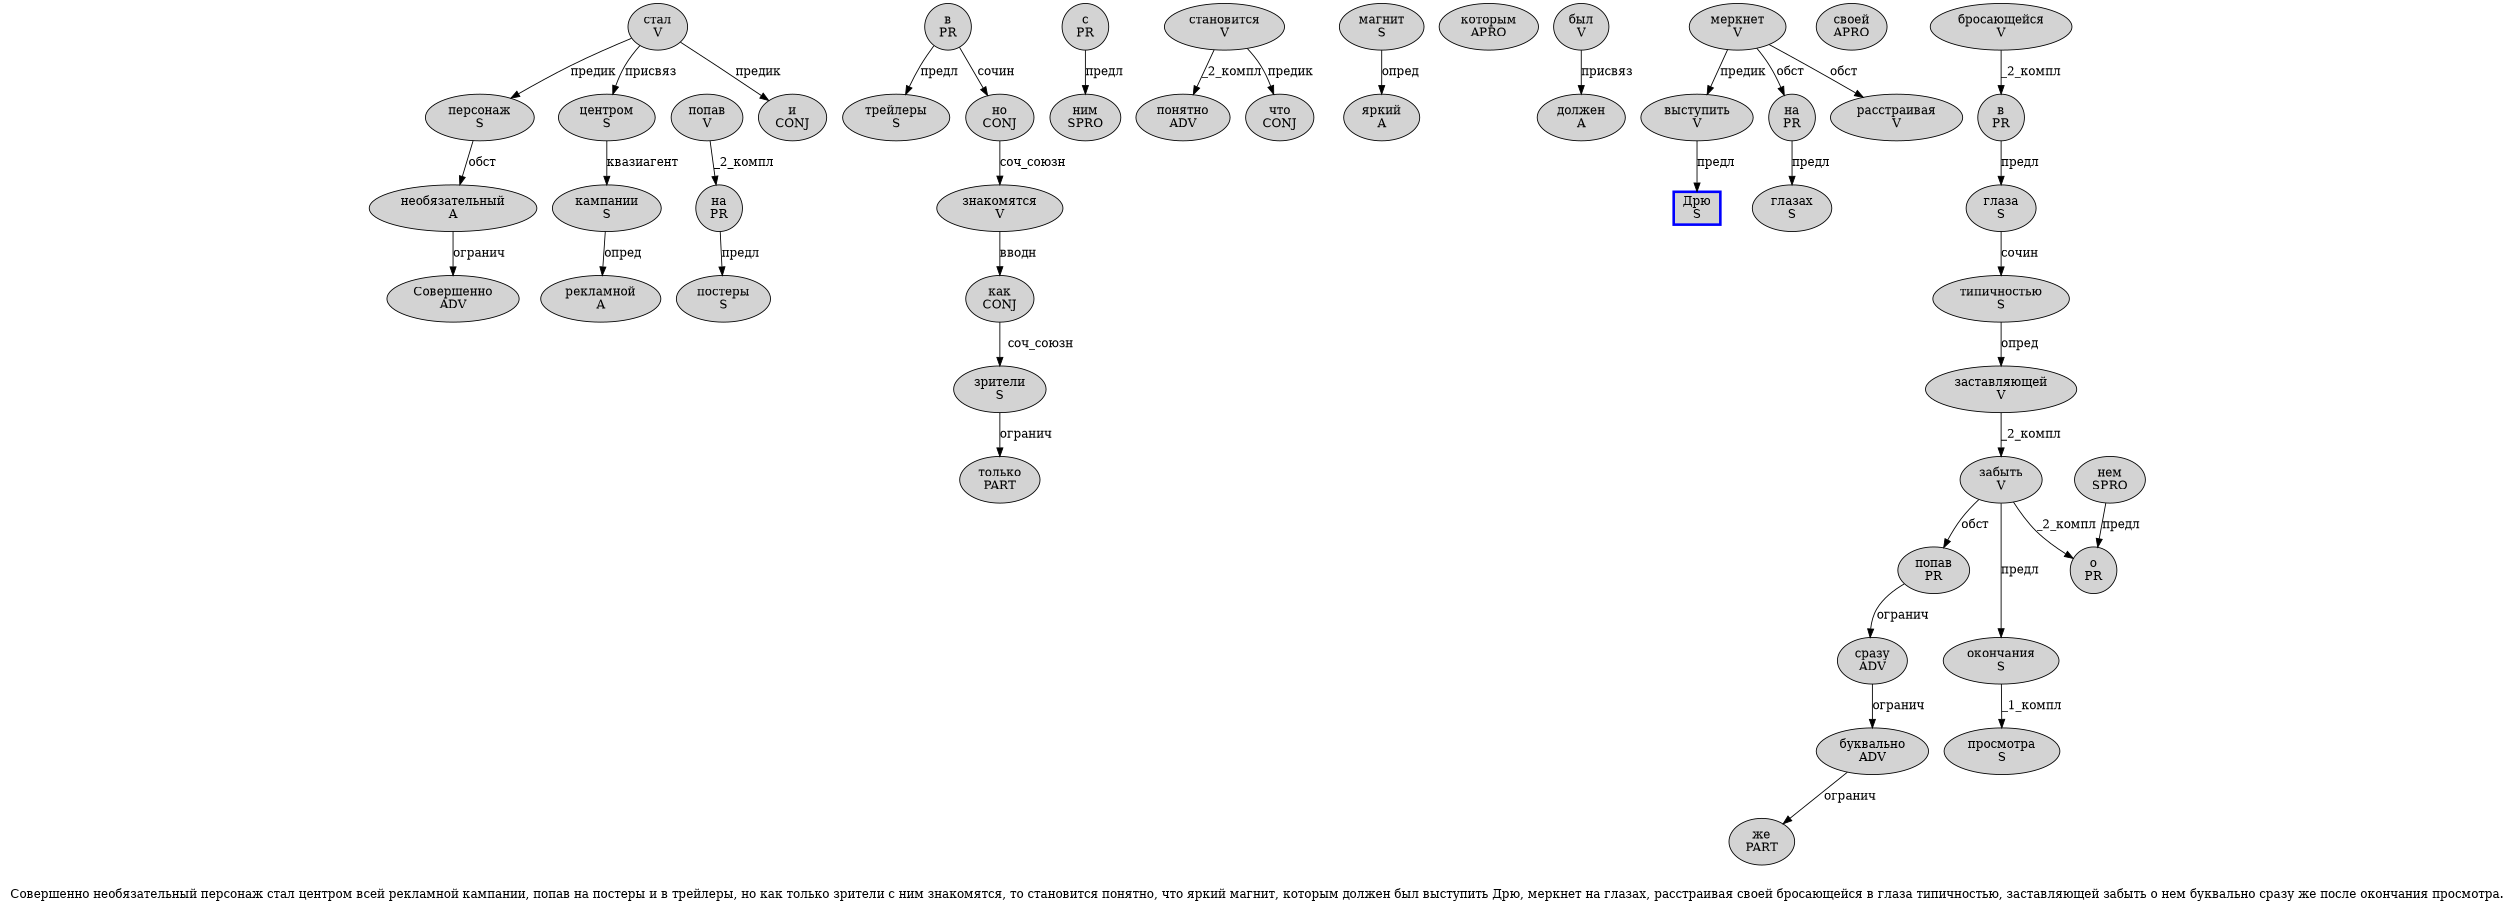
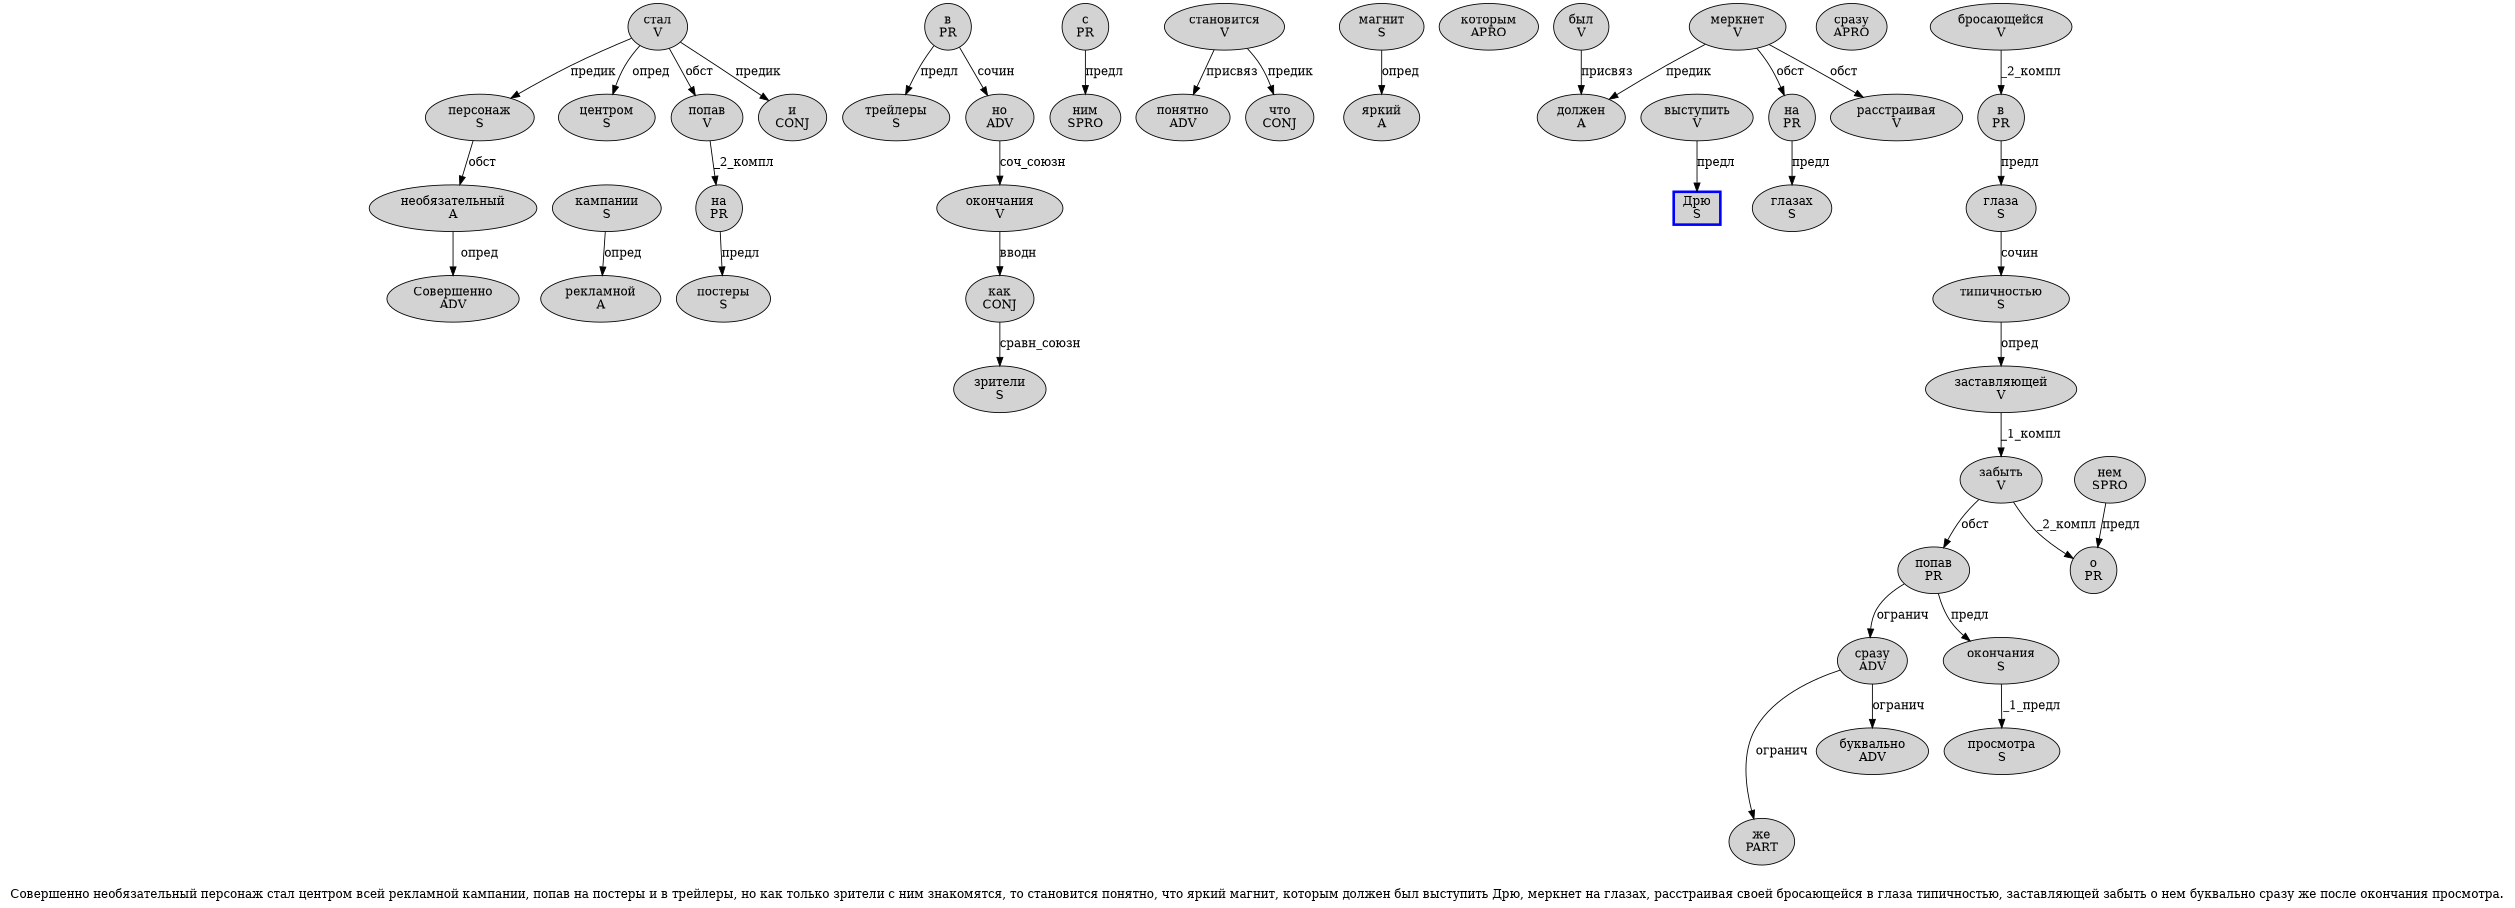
node "своей APRO": label "своей APRO" -> "сразу APRO"
edge "стал V" -> "попав V": added, label "обст"
edge "меркнет V" -> "выступить V": now "меркнет V" -> "должен A"
edge "стал V" -> "центром S": label "присвяз" -> "опред"
edge "становится V" -> "понятно ADV": label "_2_компл" -> "присвяз"
node "но CONJ": label "но CONJ" -> "но ADV"
edge "центром S" -> "кампании S": removed, label "квазиагент"
node "знакомятся V": label "знакомятся V" -> "окончания V"
edge "необязательный A" -> "Совершенно ADV": label "огранич" -> "опред"
edge "как CONJ" -> "зрители S": label "соч_союзн" -> "сравн_союзн"
edge "заставляющей V" -> "забыть V": label "_2_компл" -> "_1_компл"
node "только PART": removed
edge "забыть V" -> "окончания S": now "попав PR" -> "окончания S"
edge "окончания S" -> "просмотра S": label "_1_компл" -> "_1_предл"
edge "буквально ADV" -> "же PART": now "сразу ADV" -> "же PART"
